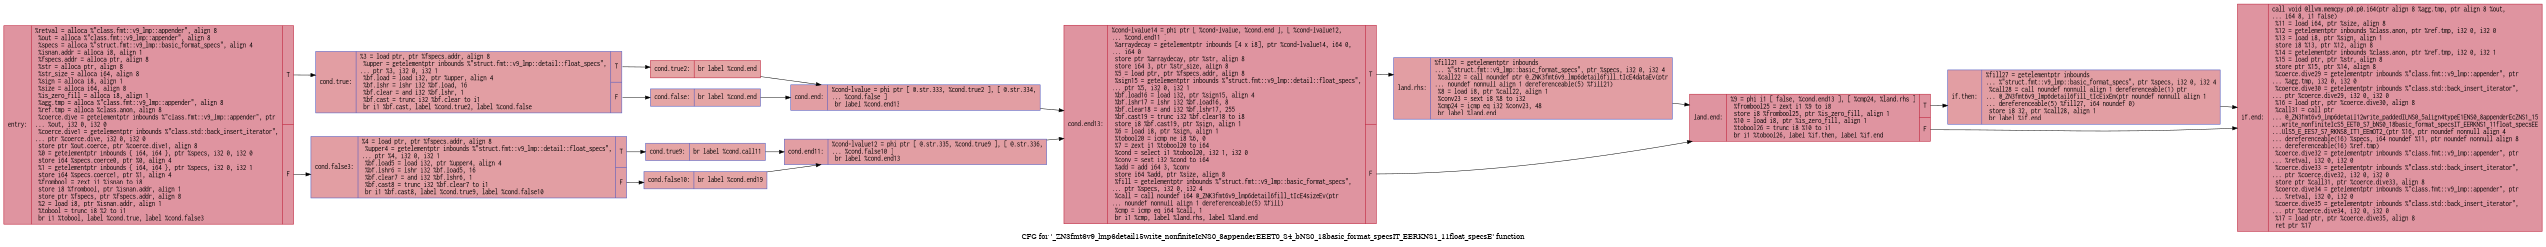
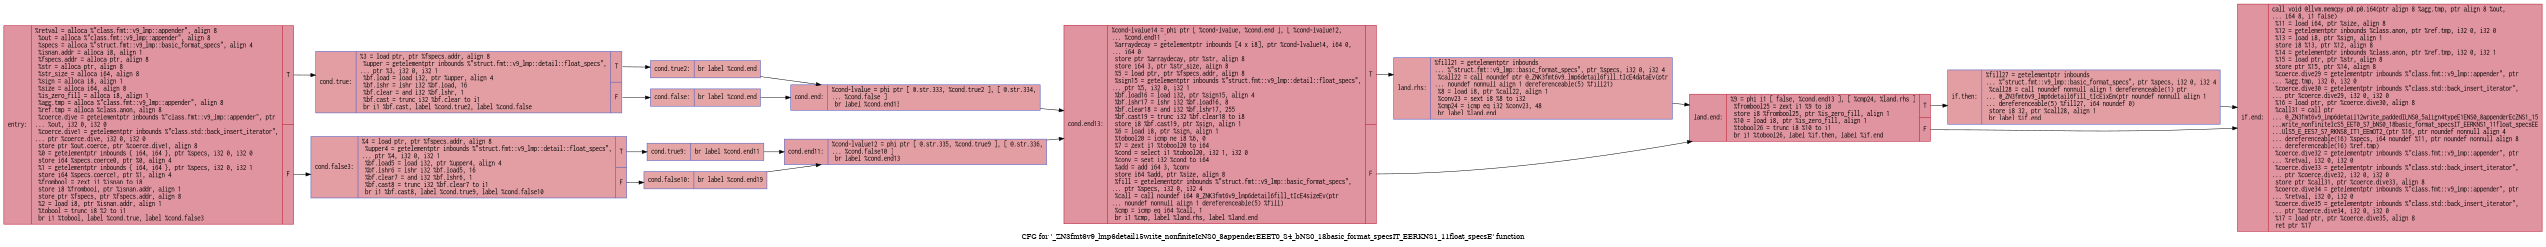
node "cond.true2:": color #b70d28ff -> #3d50c3ff
node "cond.true9:": text "br label %cond.call11" -> "br label %cond.end11"
